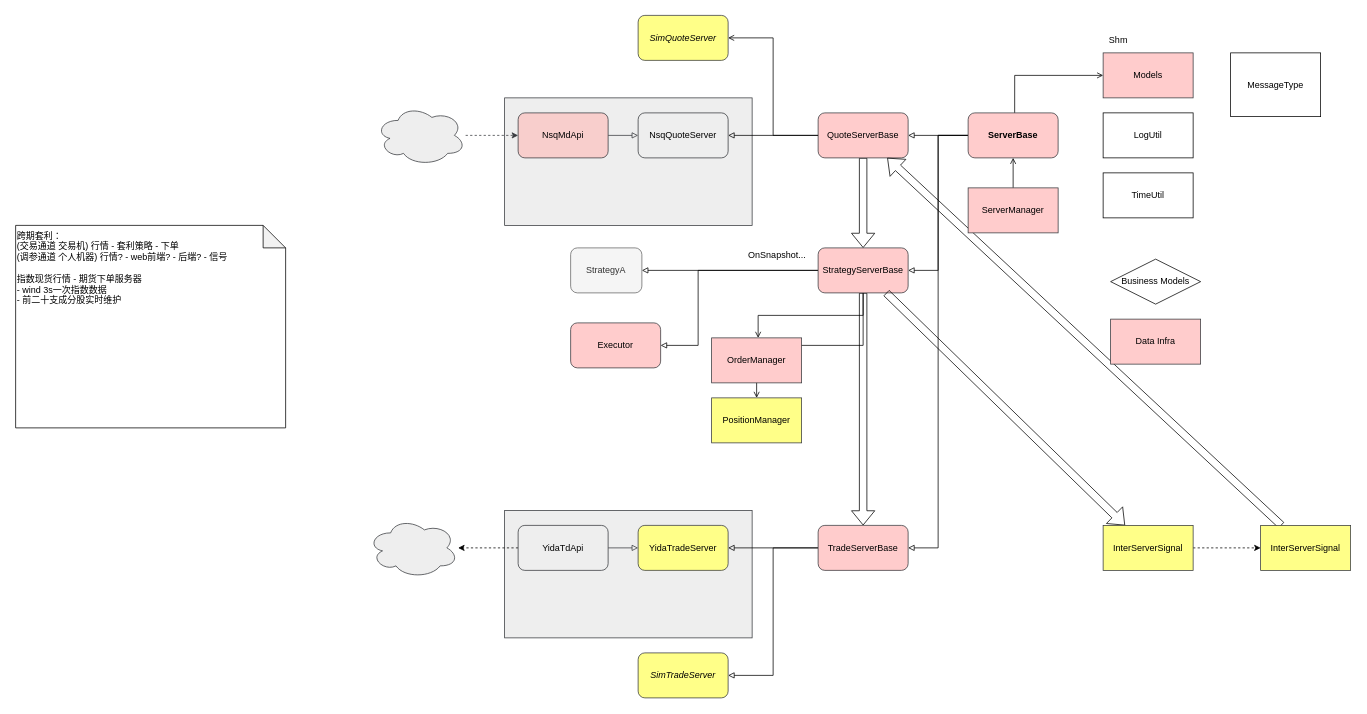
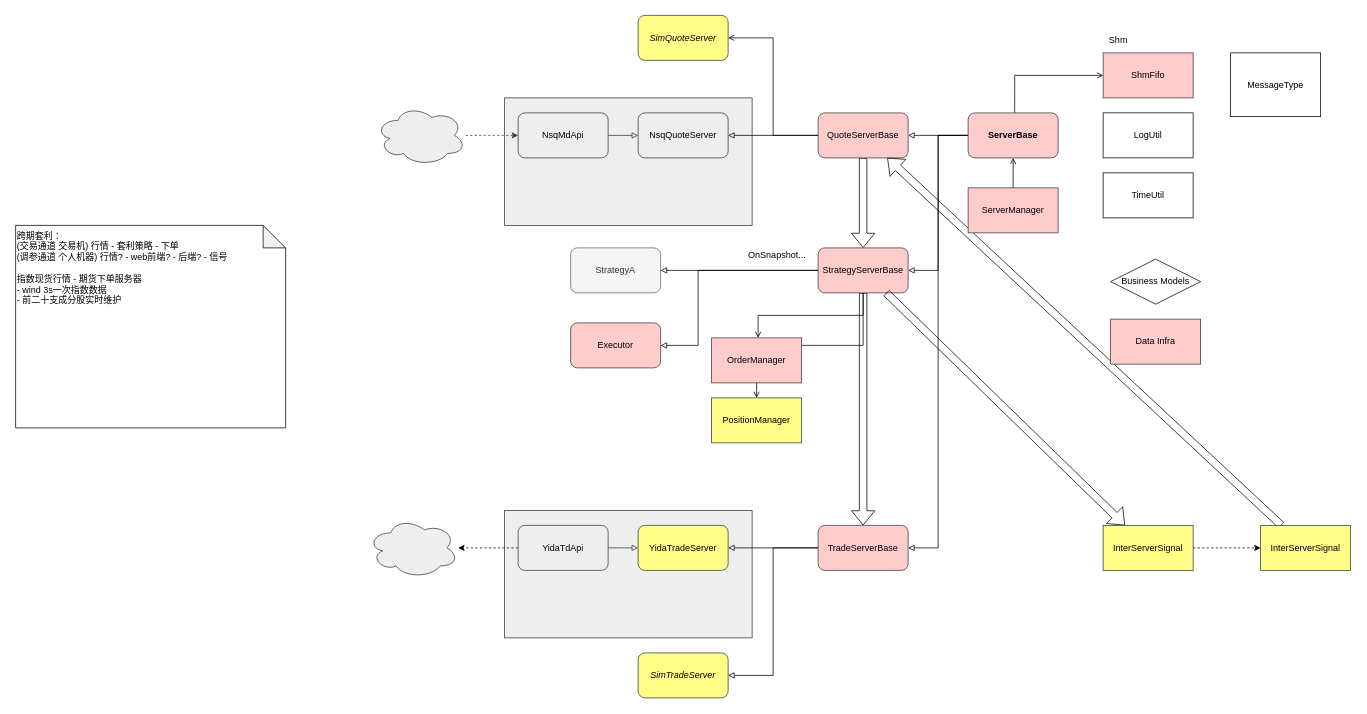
node "Models": label "Models" -> "ShmFifo"
node "NsqMdApi": fillcolor #f8cecc -> #eeeeee
node "StrategyA": size 71x45 -> 90x45
